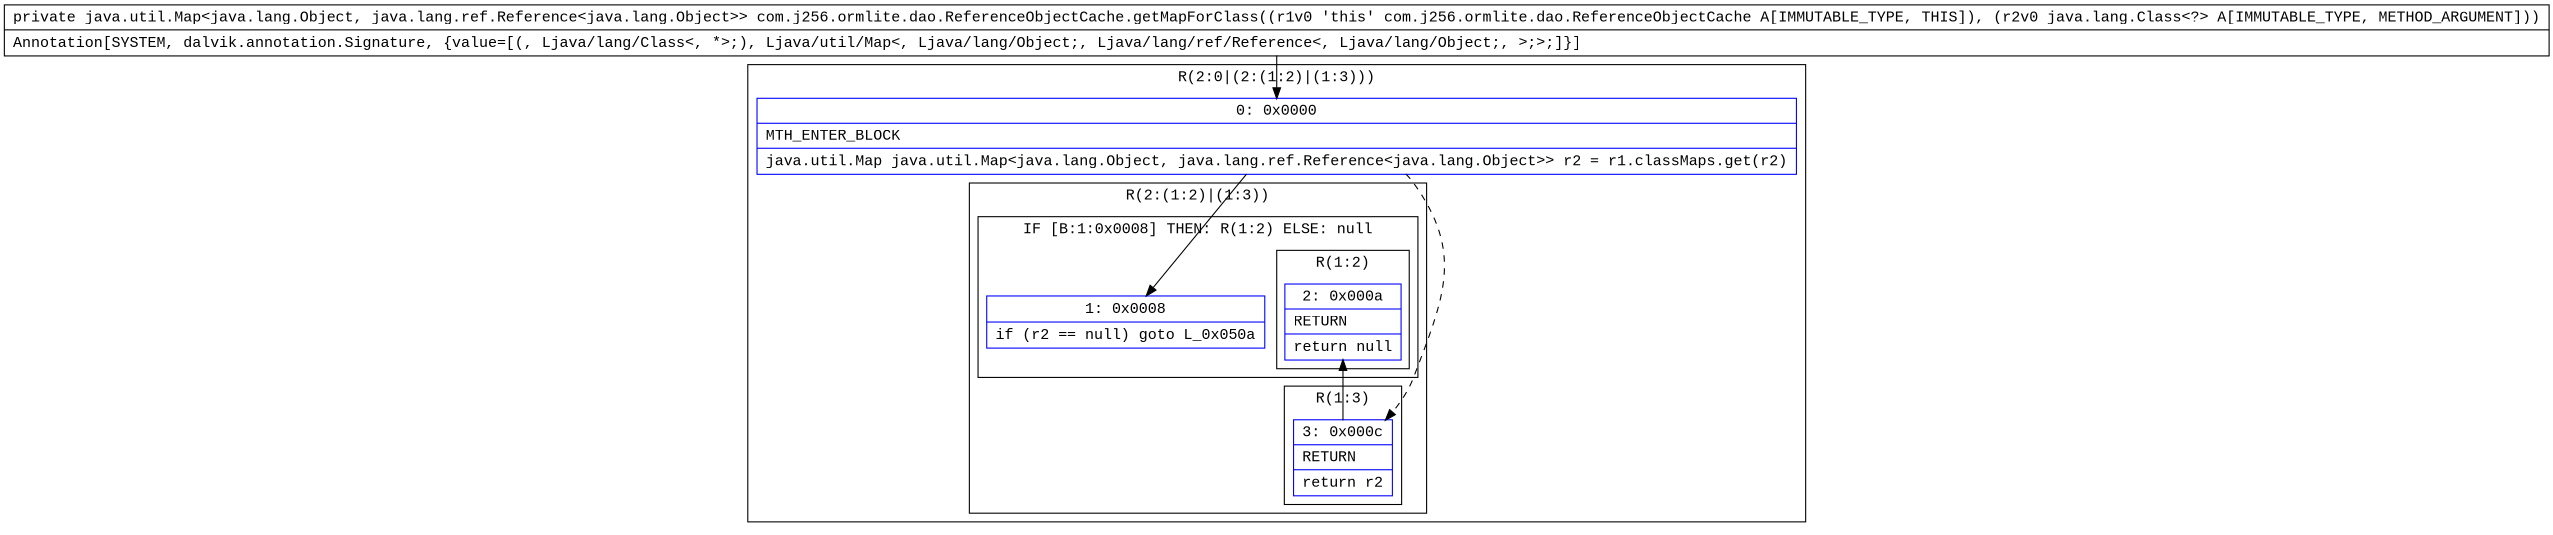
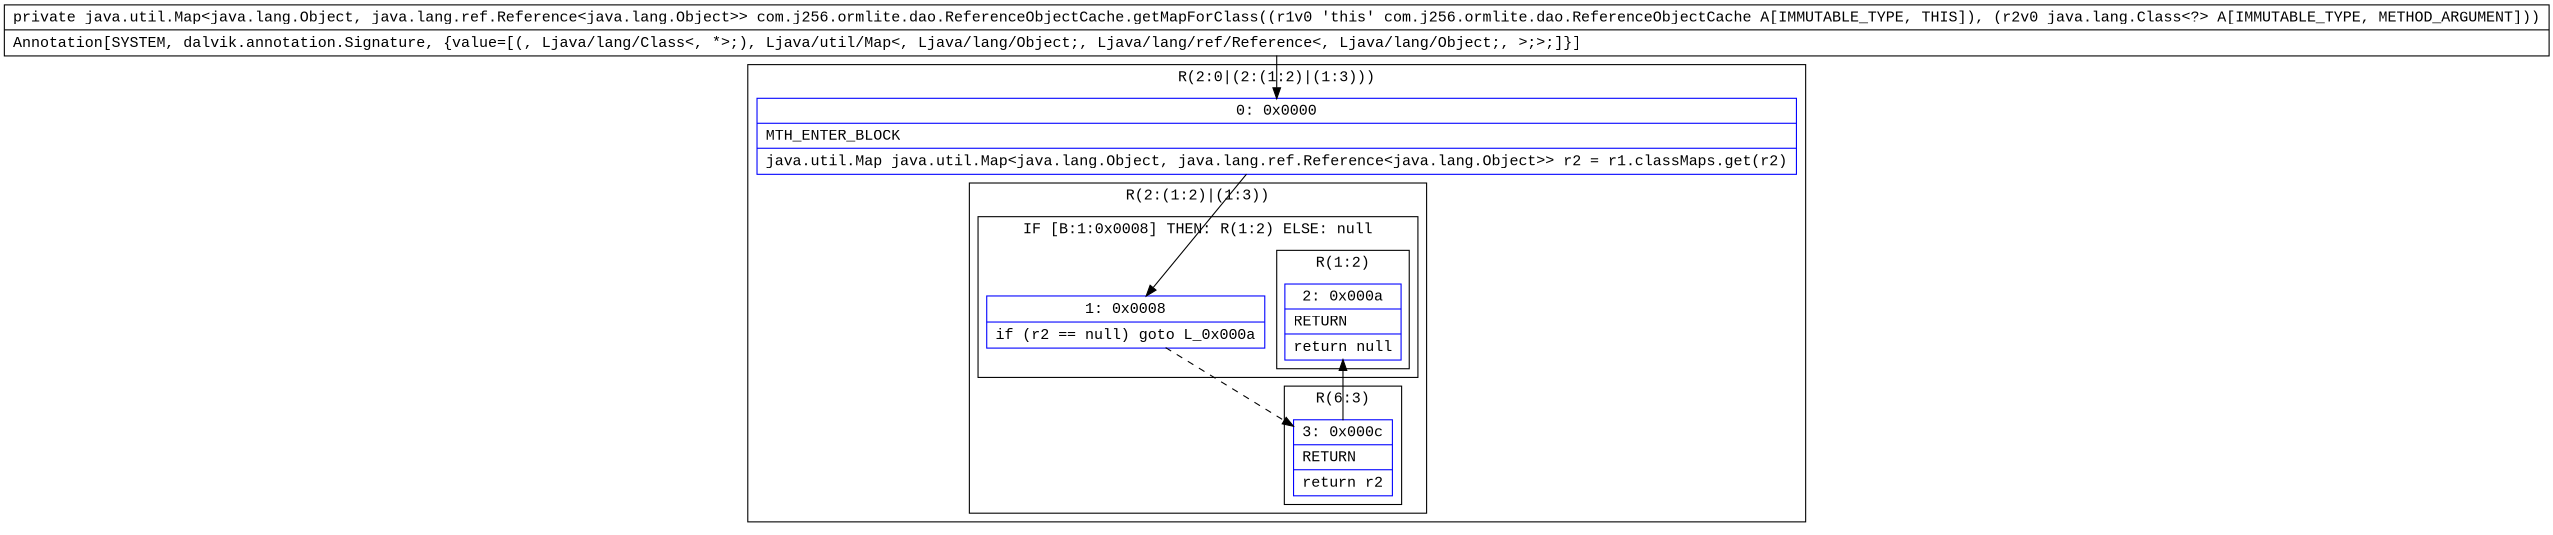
edge "0: 0x0000" -> "3: 0x000c": now "1: 0x0008" -> "3: 0x000c"
node "1: 0x0008": text "if (r2 == null) goto L_0x050a" -> "if (r2 == null) goto L_0x000a"
cluster "R(1:3)": label "R(1:3)" -> "R(6:3)"
